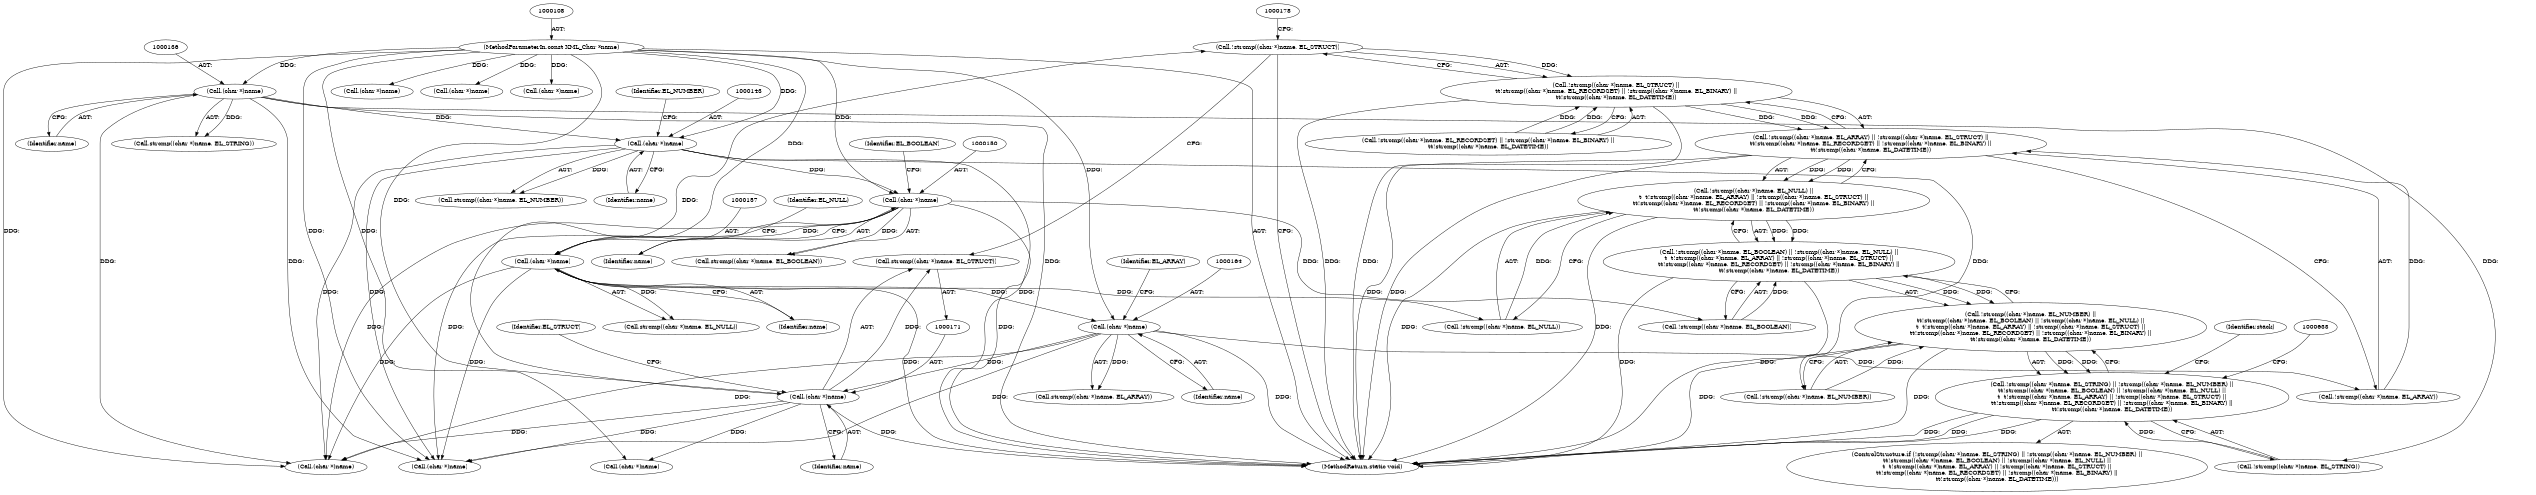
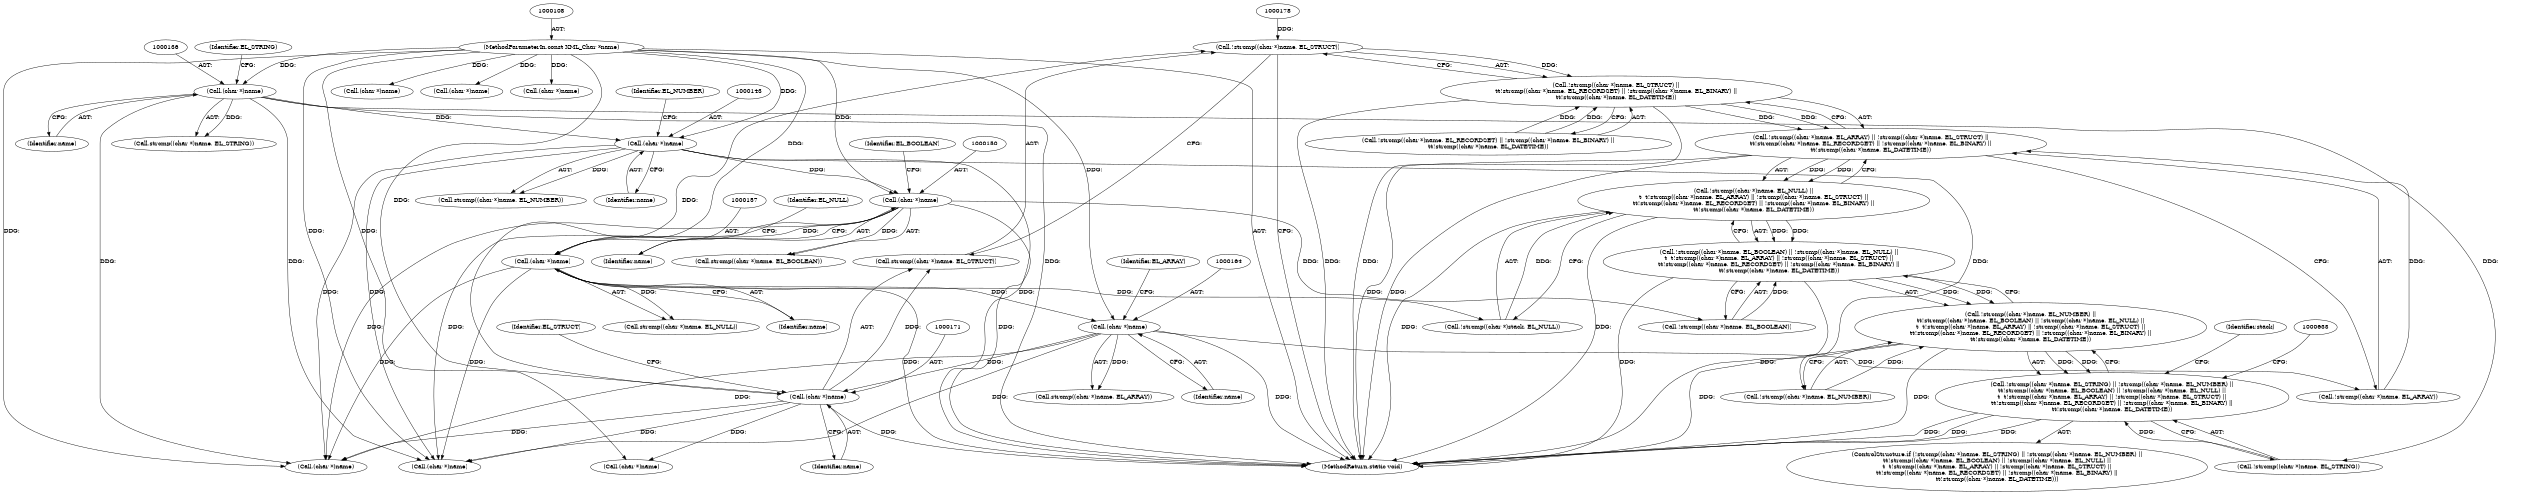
edge "1000178" -> "(Call,!strcmp((char *)name, EL_STRUCT))": label "CFG: " -> "DDG: "
node "(Identifier,EL_STRING)": added
edge "(Call,strcmp((char *)name, EL_STRUCT))" -> "1000171": now "(Call,strcmp((char *)name, EL_STRUCT))" -> "(Call,!strcmp((char *)name, EL_STRUCT))"
node "(Call,!strcmp((char *)name, EL_NULL))": label "(Call,!strcmp((char *)name, EL_NULL))" -> "(Call,!strcmp((char *)stack, EL_NULL))"
